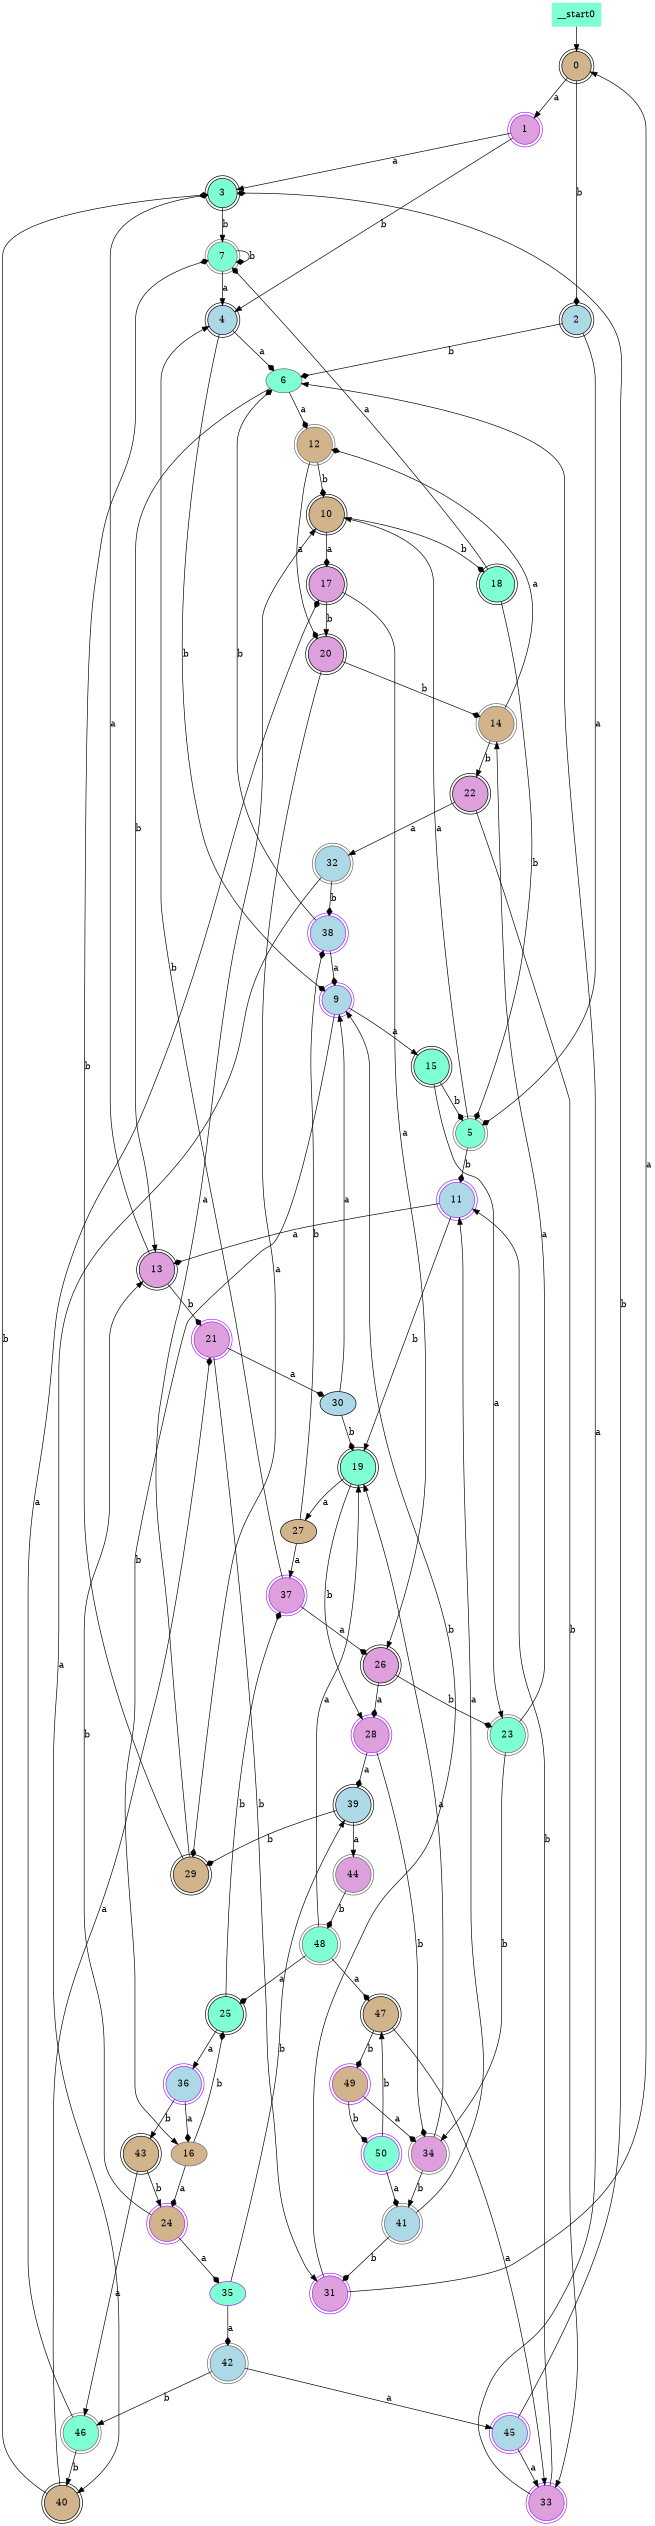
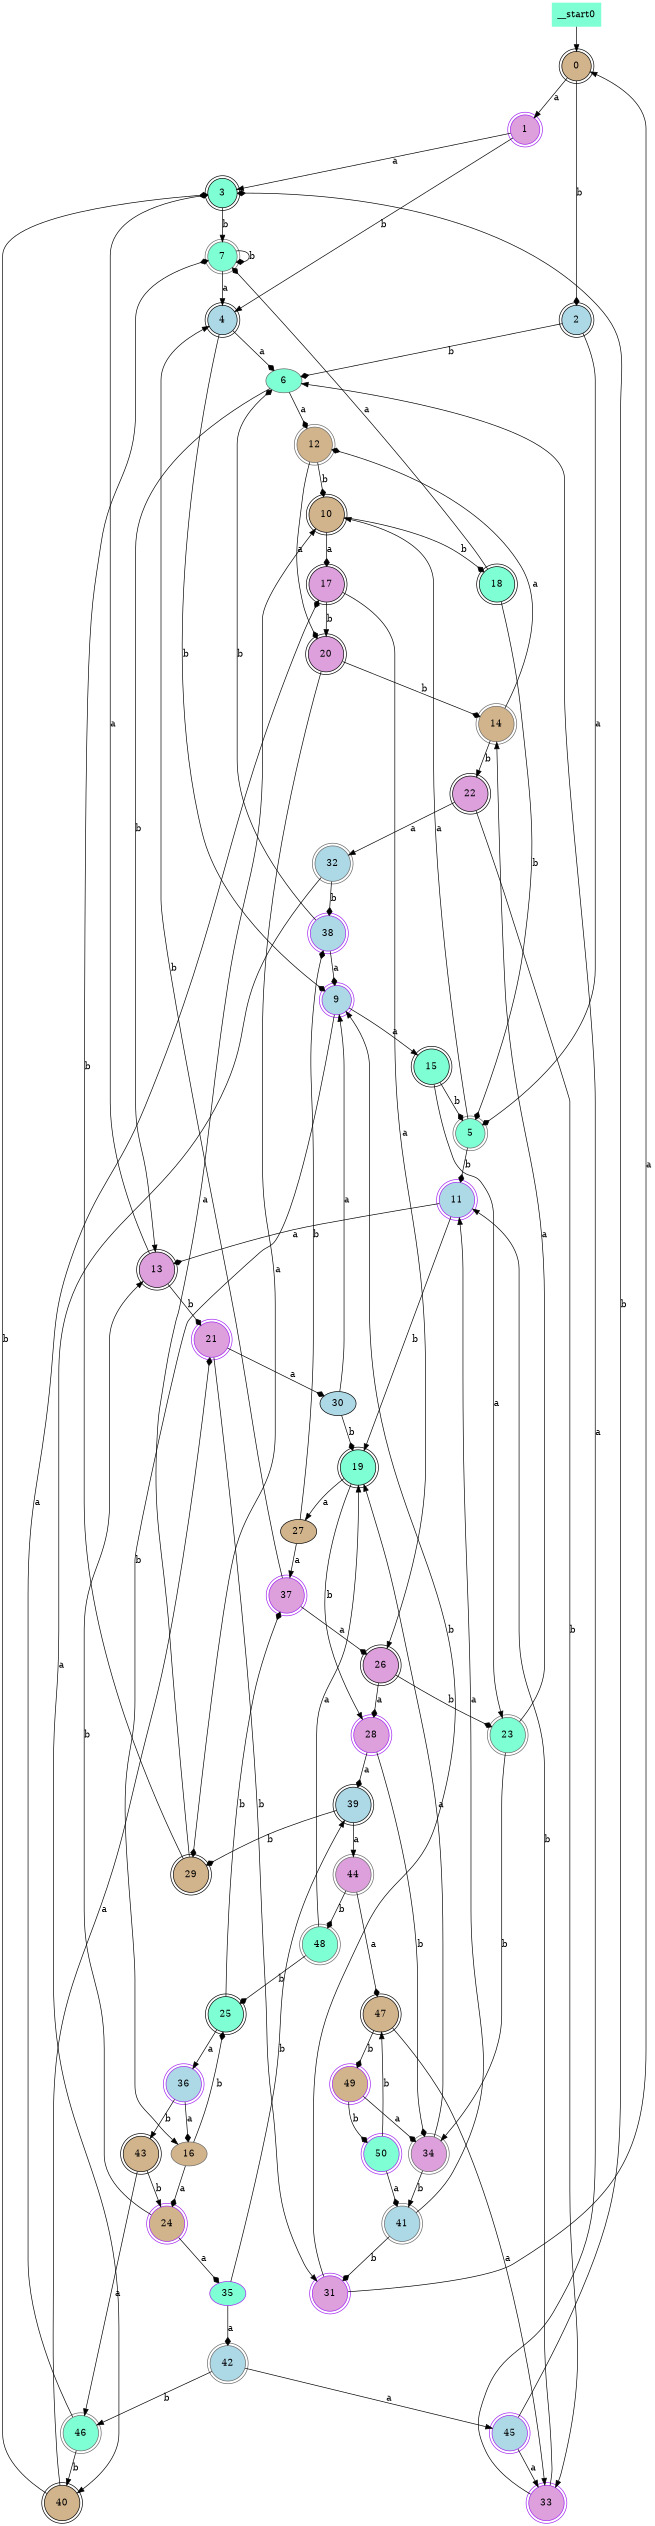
edge "48" -> "47": now "44" -> "47"
edge "48" -> "25": label "a" -> "b"
